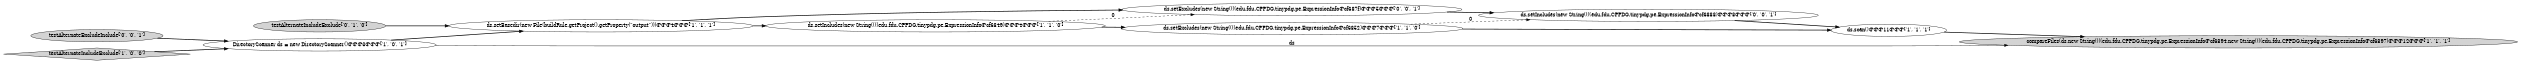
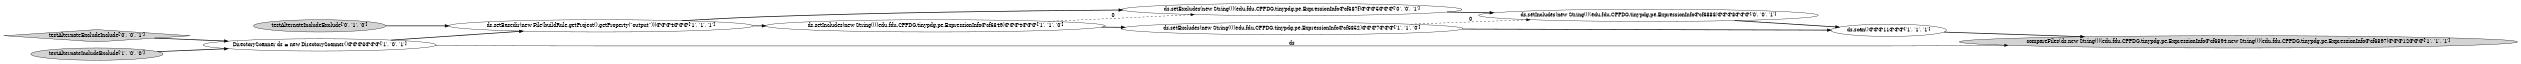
node "testAlternateExcludeInclude['0', '0', '1']": shape ellipse -> diamond
node "testAlternateIncludeExclude['1', '0', '0']": shape diamond -> ellipse
